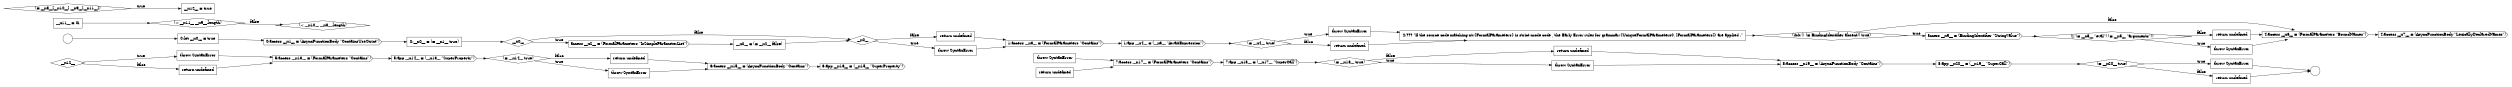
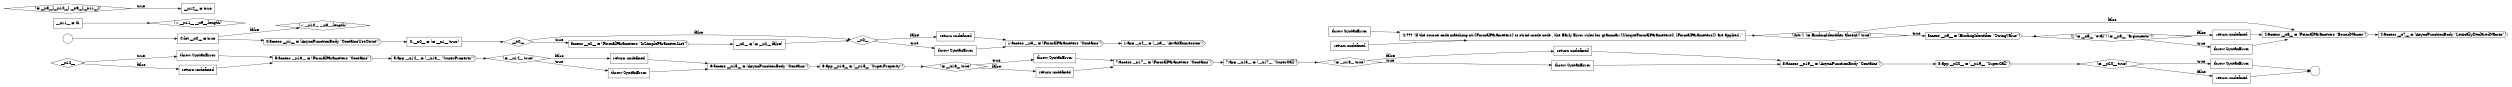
edge "(< __x11__ __x9__.length)" -> "(< __x10__ __x8__.length)": now "0:let __x0__ = true" -> "(< __x10__ __x8__.length)"
node "(= __x4__ true)": removed
node "(= __x16__ true)": added
